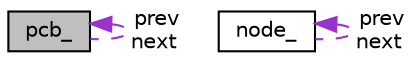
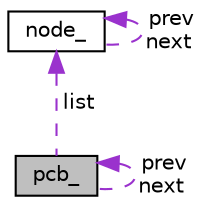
edge "pcb_" -> "node_": added, label "list"
